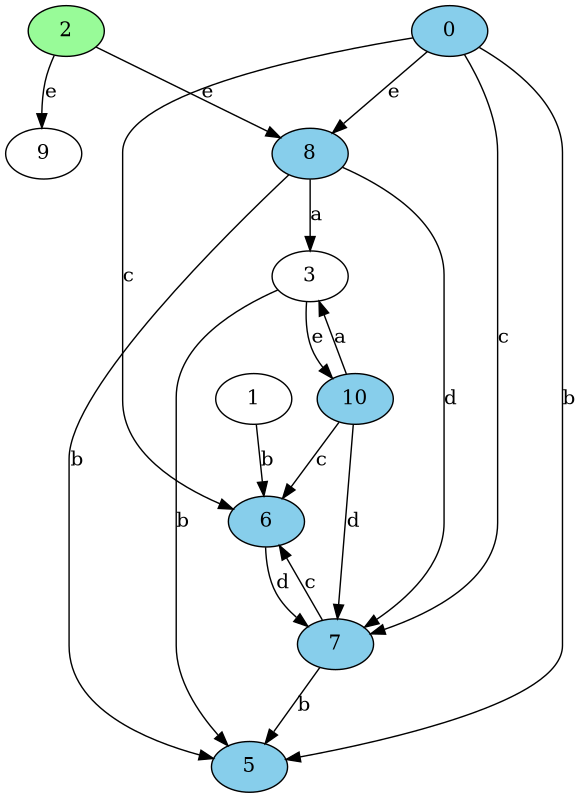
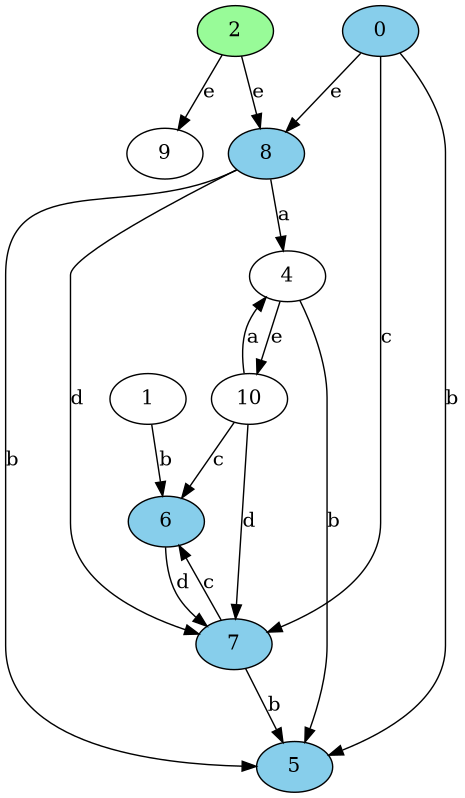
edge "0" -> "6": removed, label "c"
node "3": label "3" -> "4"
node "10": fillcolor skyblue -> white
